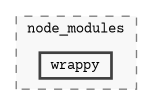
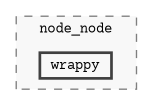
cluster "node_modules": label "node_modules" -> "node_node"
